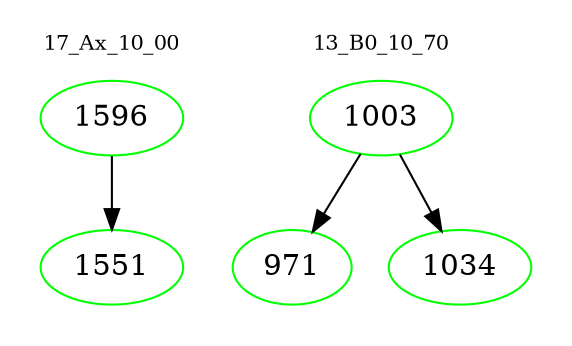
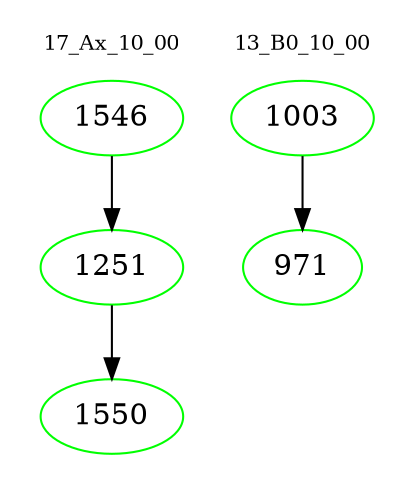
cluster "13_B0_10_70": label "13_B0_10_70" -> "13_B0_10_00"
node "1596": label "1596" -> "1546"
node "1551": label "1551" -> "1251"
node "1034": removed
node "1550": added
